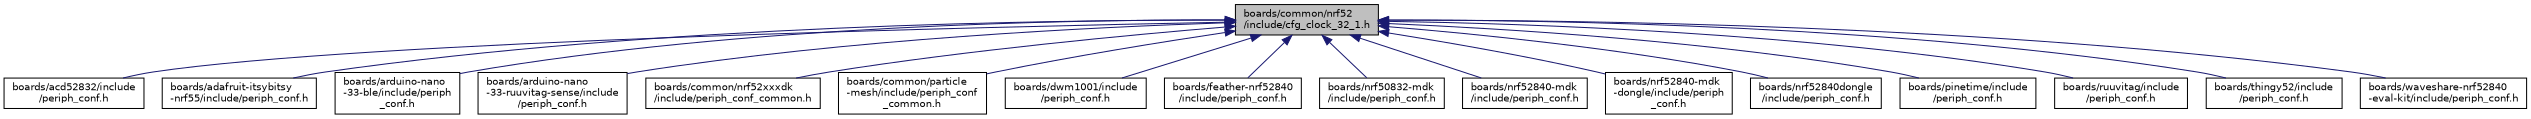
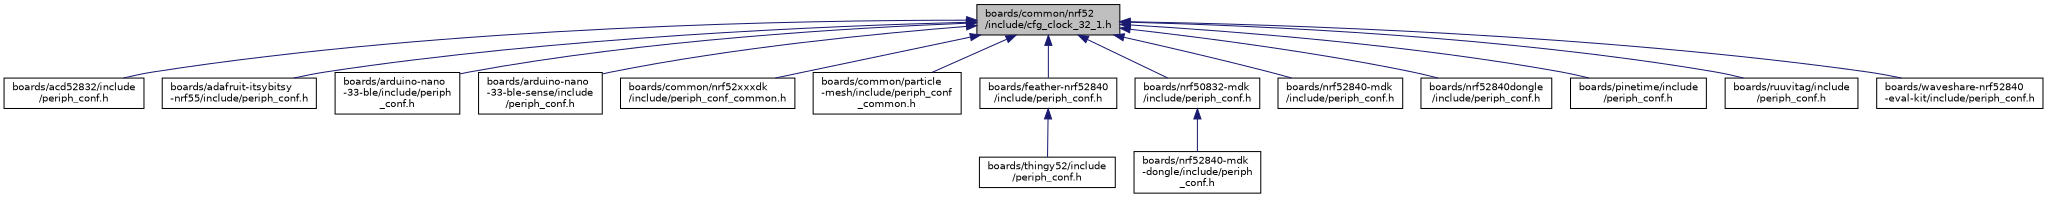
edge "boards/thingy52/include /periph_conf.h" -> "boards/common/nrf52 /include/cfg_clock_32_1.h": now "boards/thingy52/include /periph_conf.h" -> "boards/feather-nrf52840 /include/periph_conf.h"
edge "boards/nrf52840-mdk -dongle/include/periph _conf.h" -> "boards/common/nrf52 /include/cfg_clock_32_1.h": now "boards/nrf52840-mdk -dongle/include/periph _conf.h" -> "boards/nrf50832-mdk /include/periph_conf.h"
node "boards/arduino-nano -33-ruuvitag-sense/include /periph_conf.h": label "boards/arduino-nano -33-ruuvitag-sense/include /periph_conf.h" -> "boards/arduino-nano -33-ble-sense/include /periph_conf.h"
node "boards/dwm1001/include /periph_conf.h": removed
